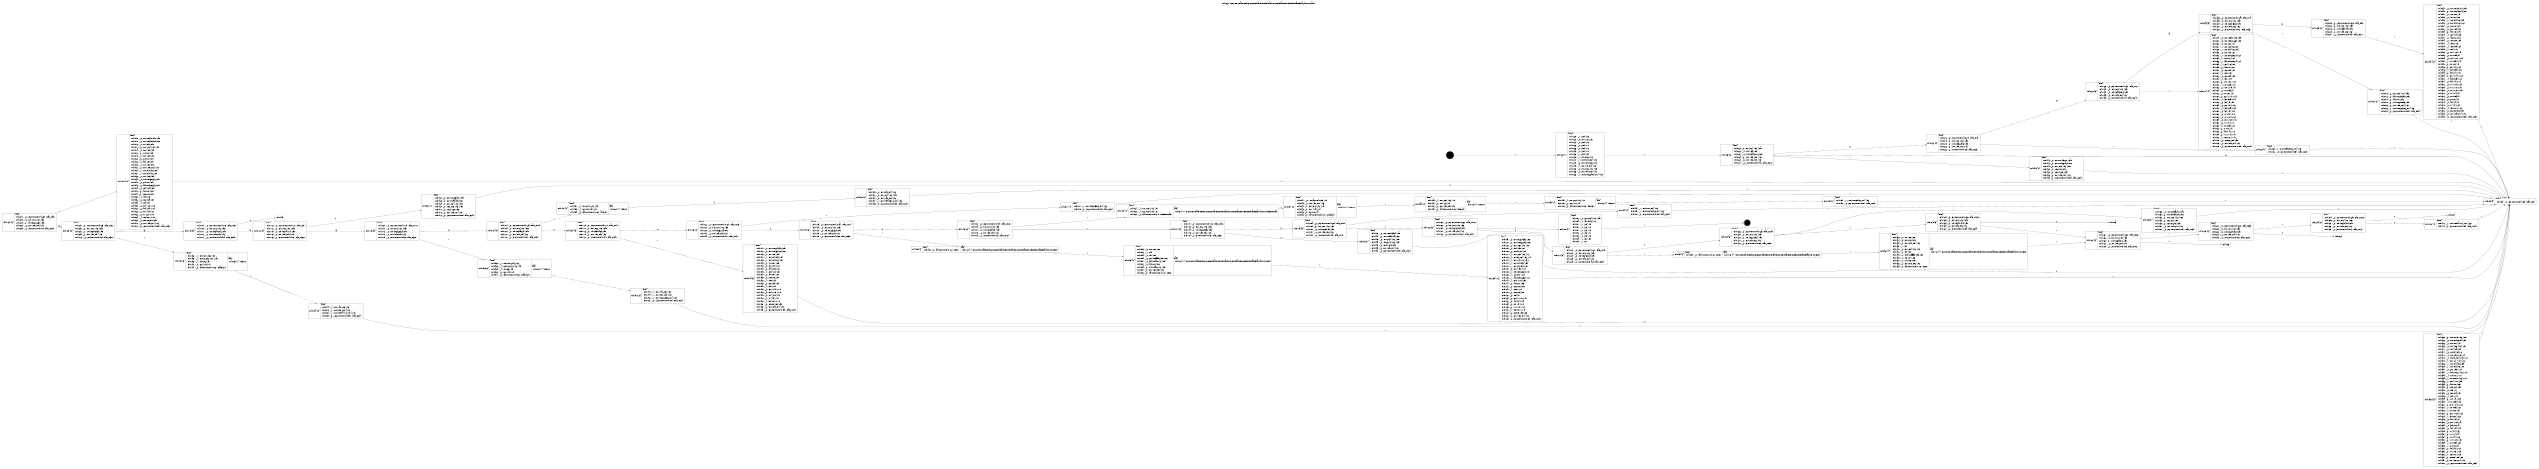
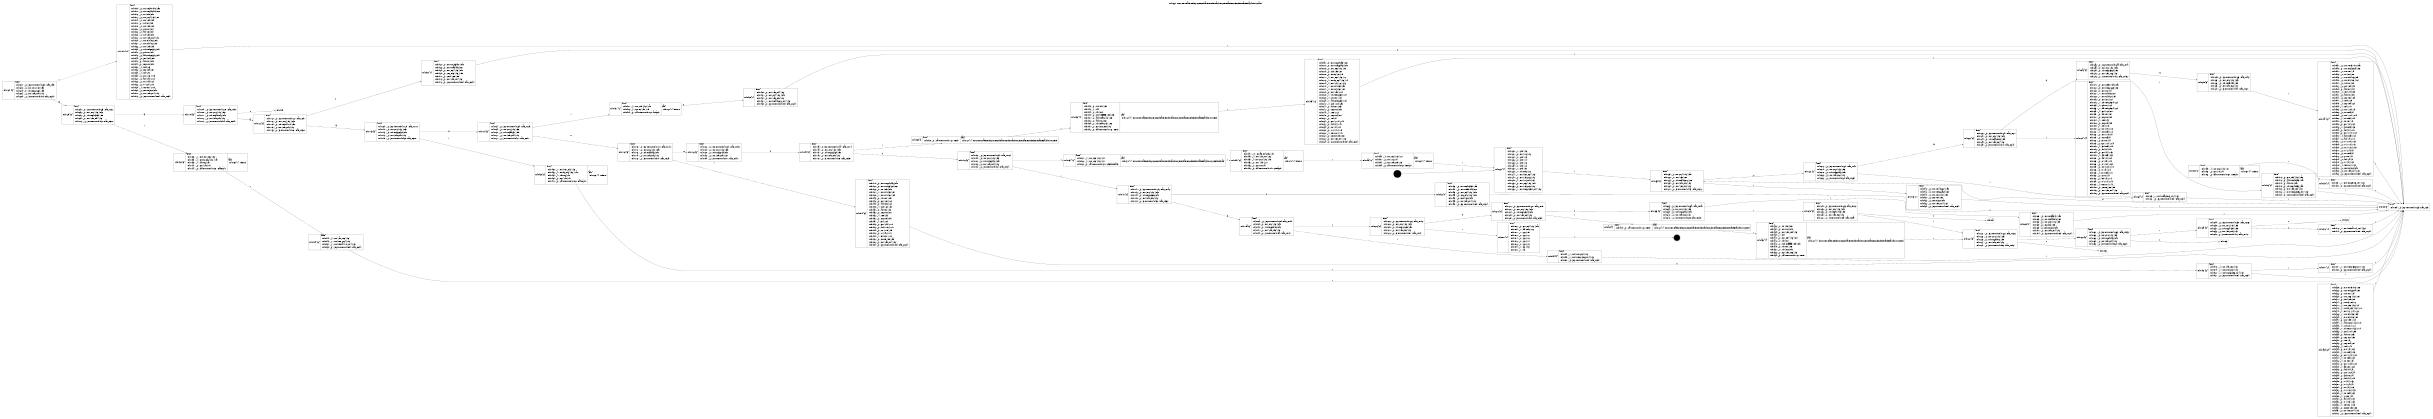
edge "0x401dad [18]" -> "0x401dbf [12]": now "0x401dad [18]" -> "0x401630 [47]"
edge "0x401786 [25]" -> "0x401b07 [12]": now "0x401975 [23]" -> "0x401b07 [12]"
